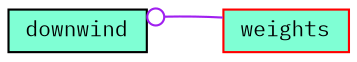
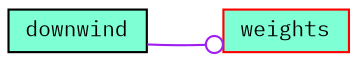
edge "weights" -> "downwind": reversed
